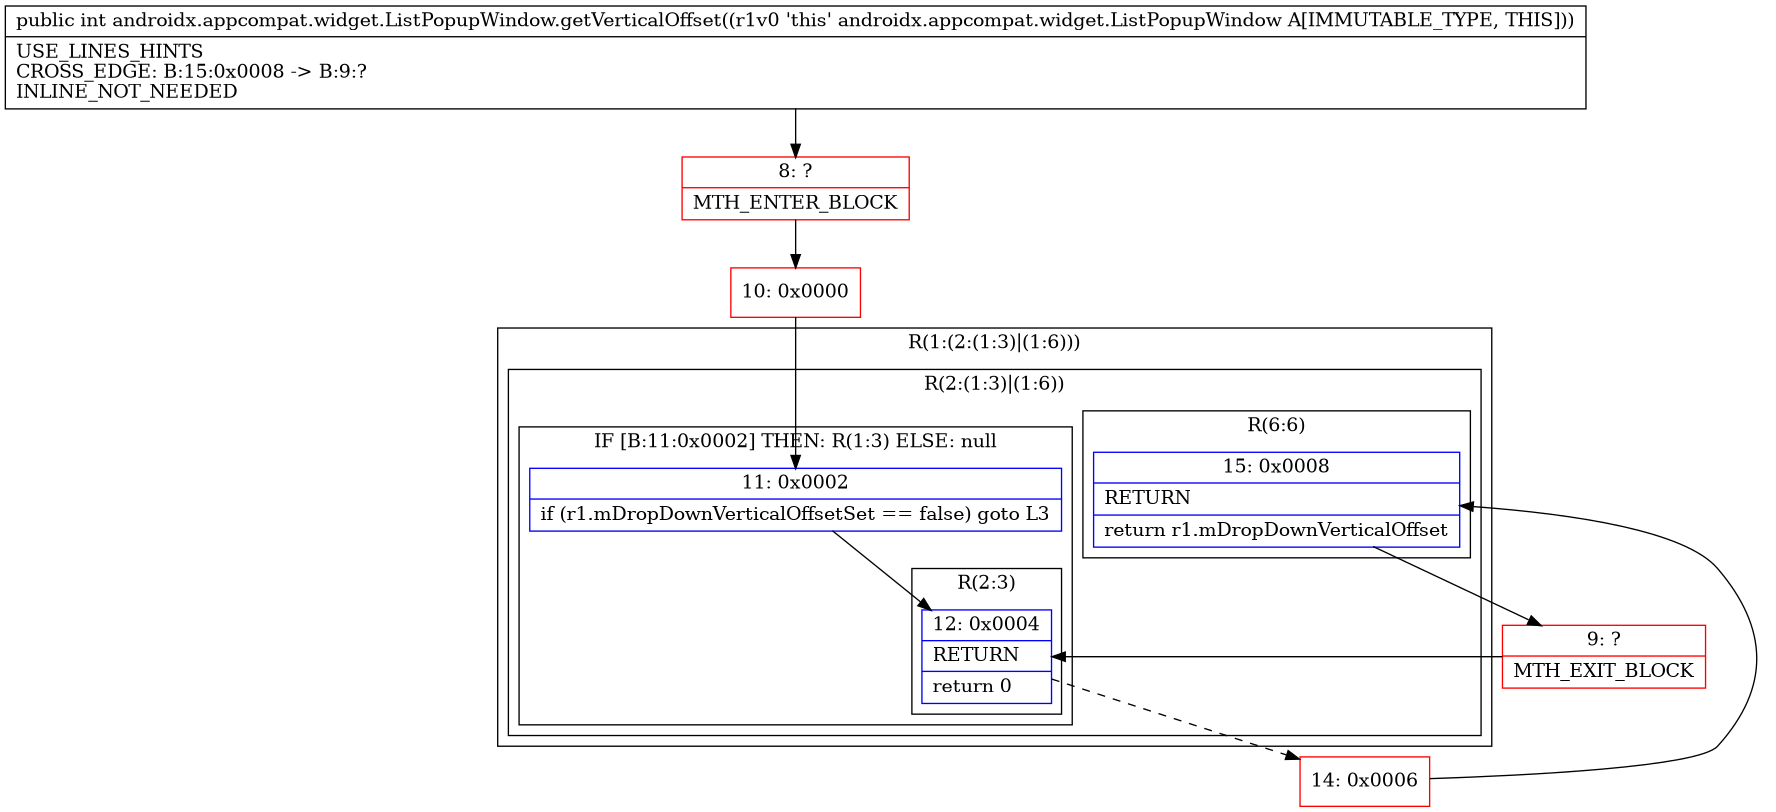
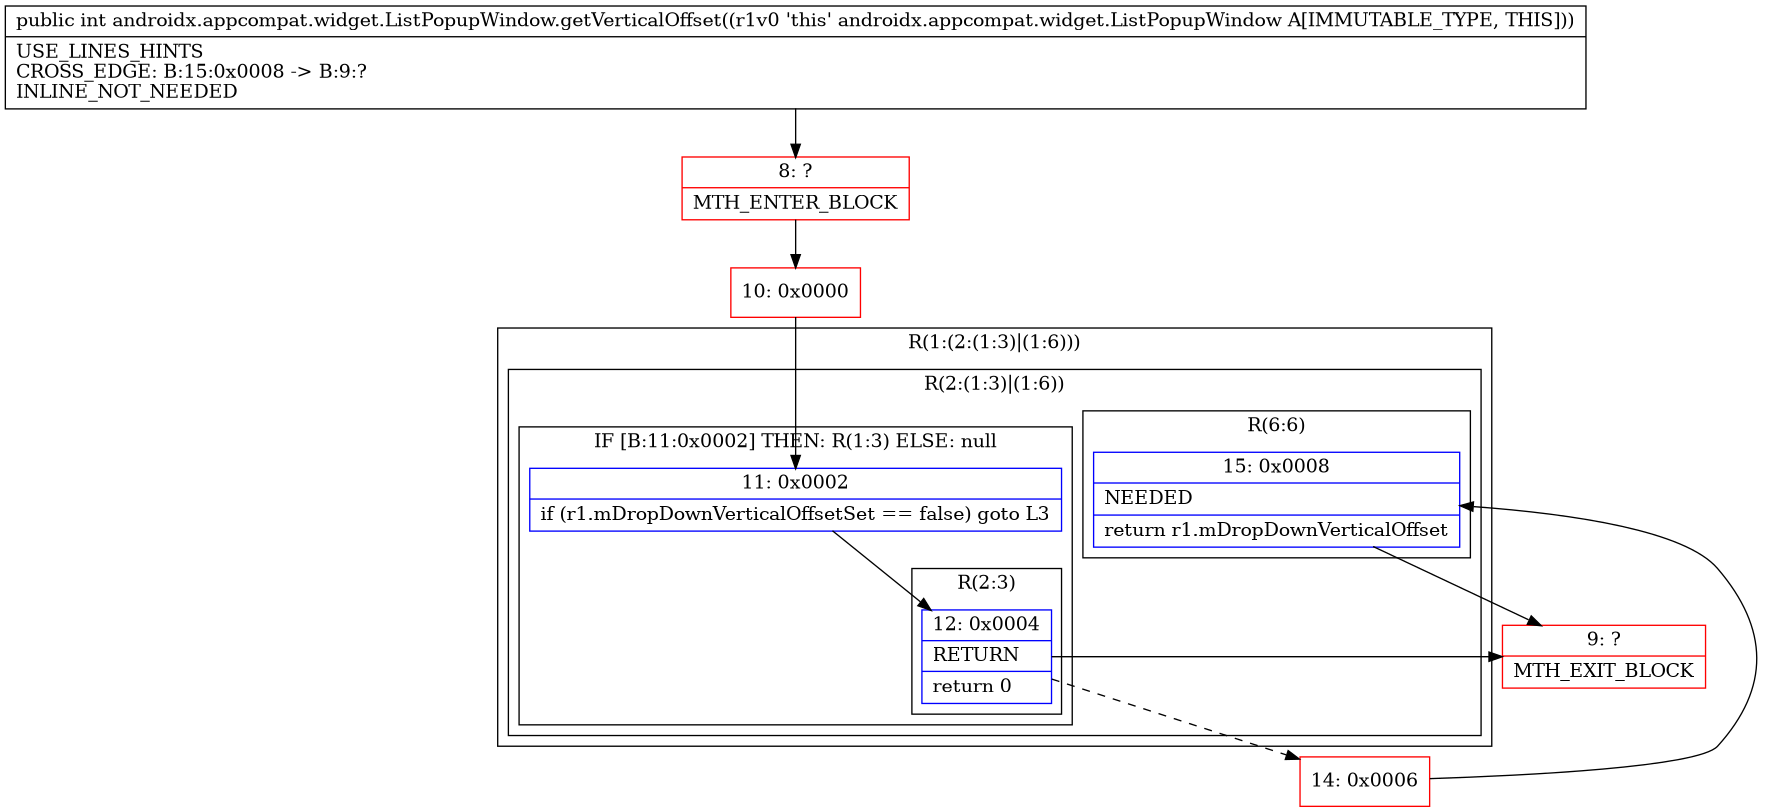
node "15: 0x0008": text "RETURN" -> "NEEDED"
edge "9: ?" -> "12: 0x0004": reversed
